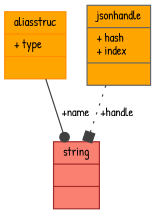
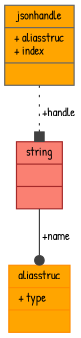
node "jsonhandle": text "+ hash" -> "+ aliasstruc"
edge "aliasstruc" -> "string": reversed
